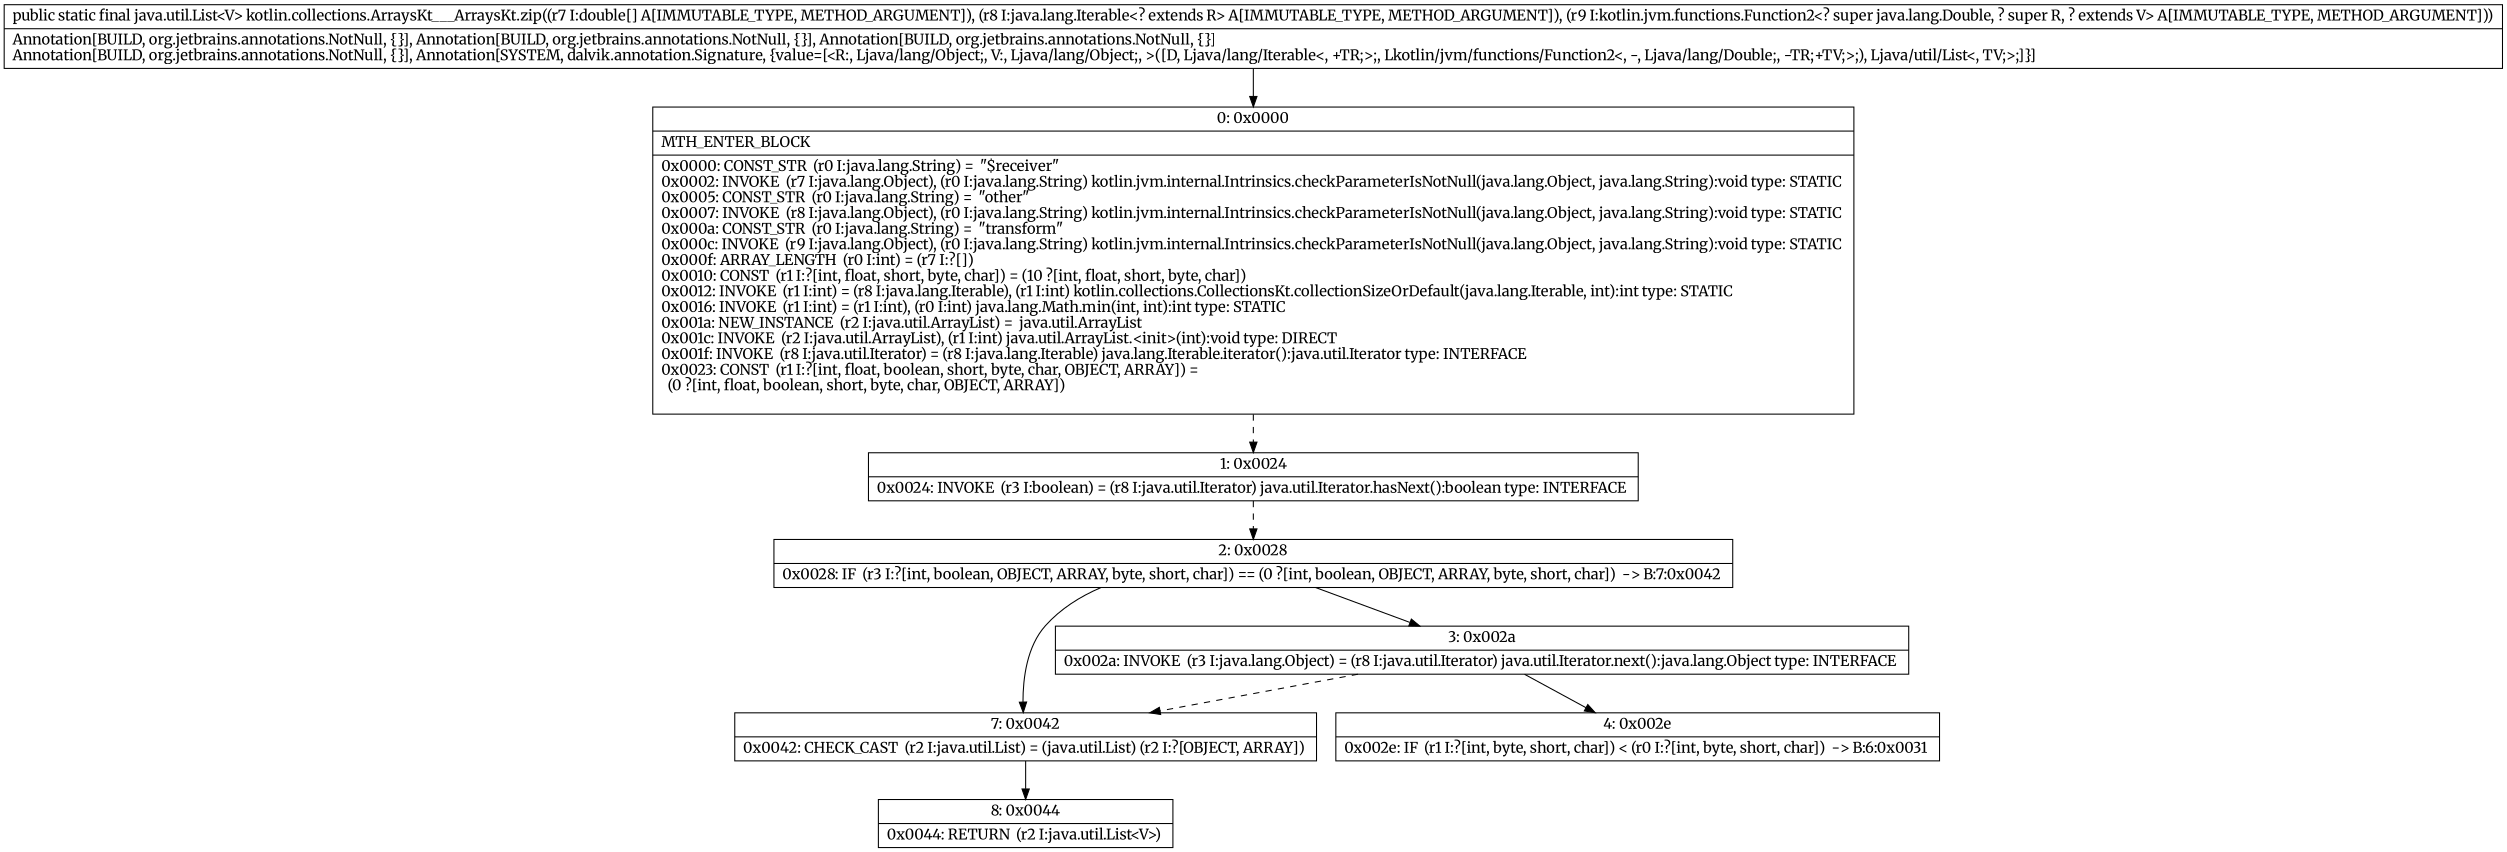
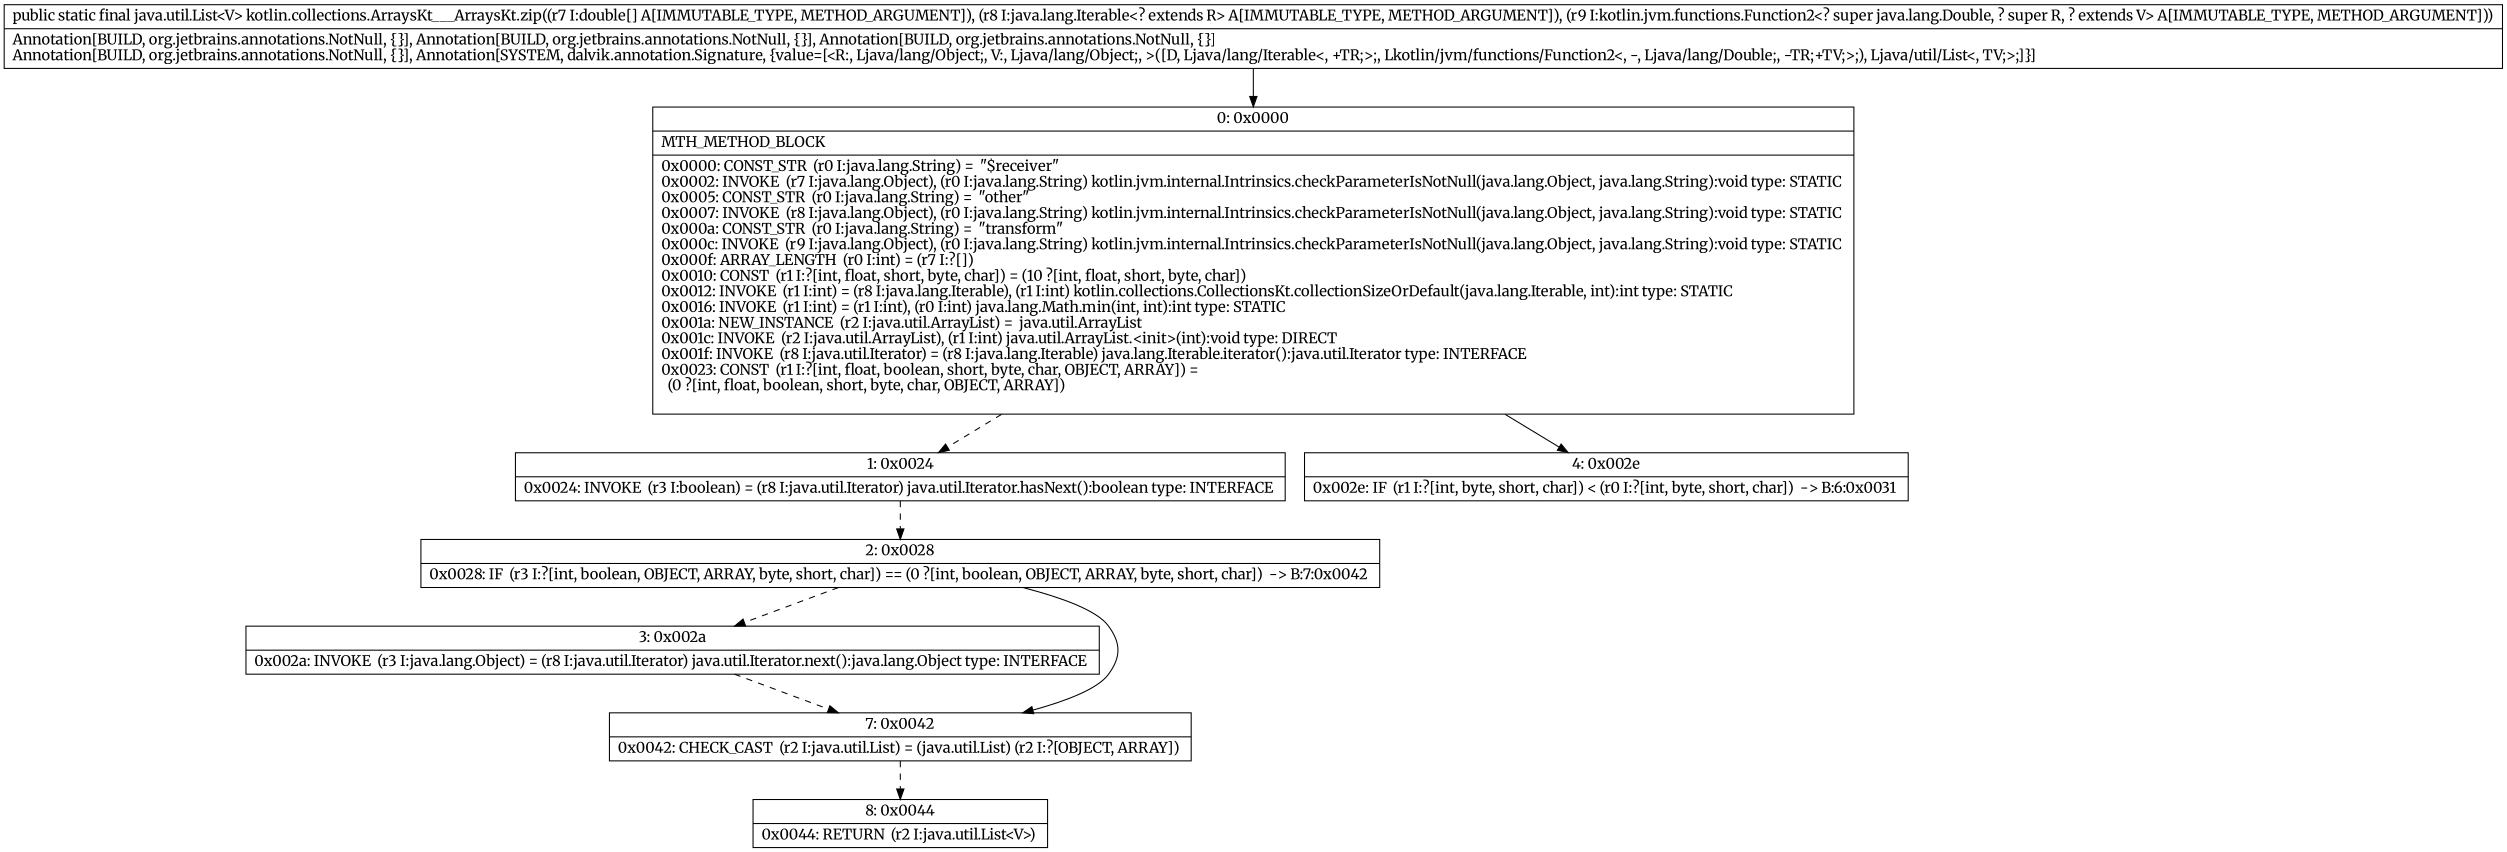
node "0: 0x0000": text "MTH_ENTER_BLOCK" -> "MTH_METHOD_BLOCK"
edge "2: 0x0028" -> "3: 0x002a": style solid -> dashed
edge "3: 0x002a" -> "4: 0x002e": now "0: 0x0000" -> "4: 0x002e"
edge "7: 0x0042" -> "8: 0x0044": style solid -> dashed
